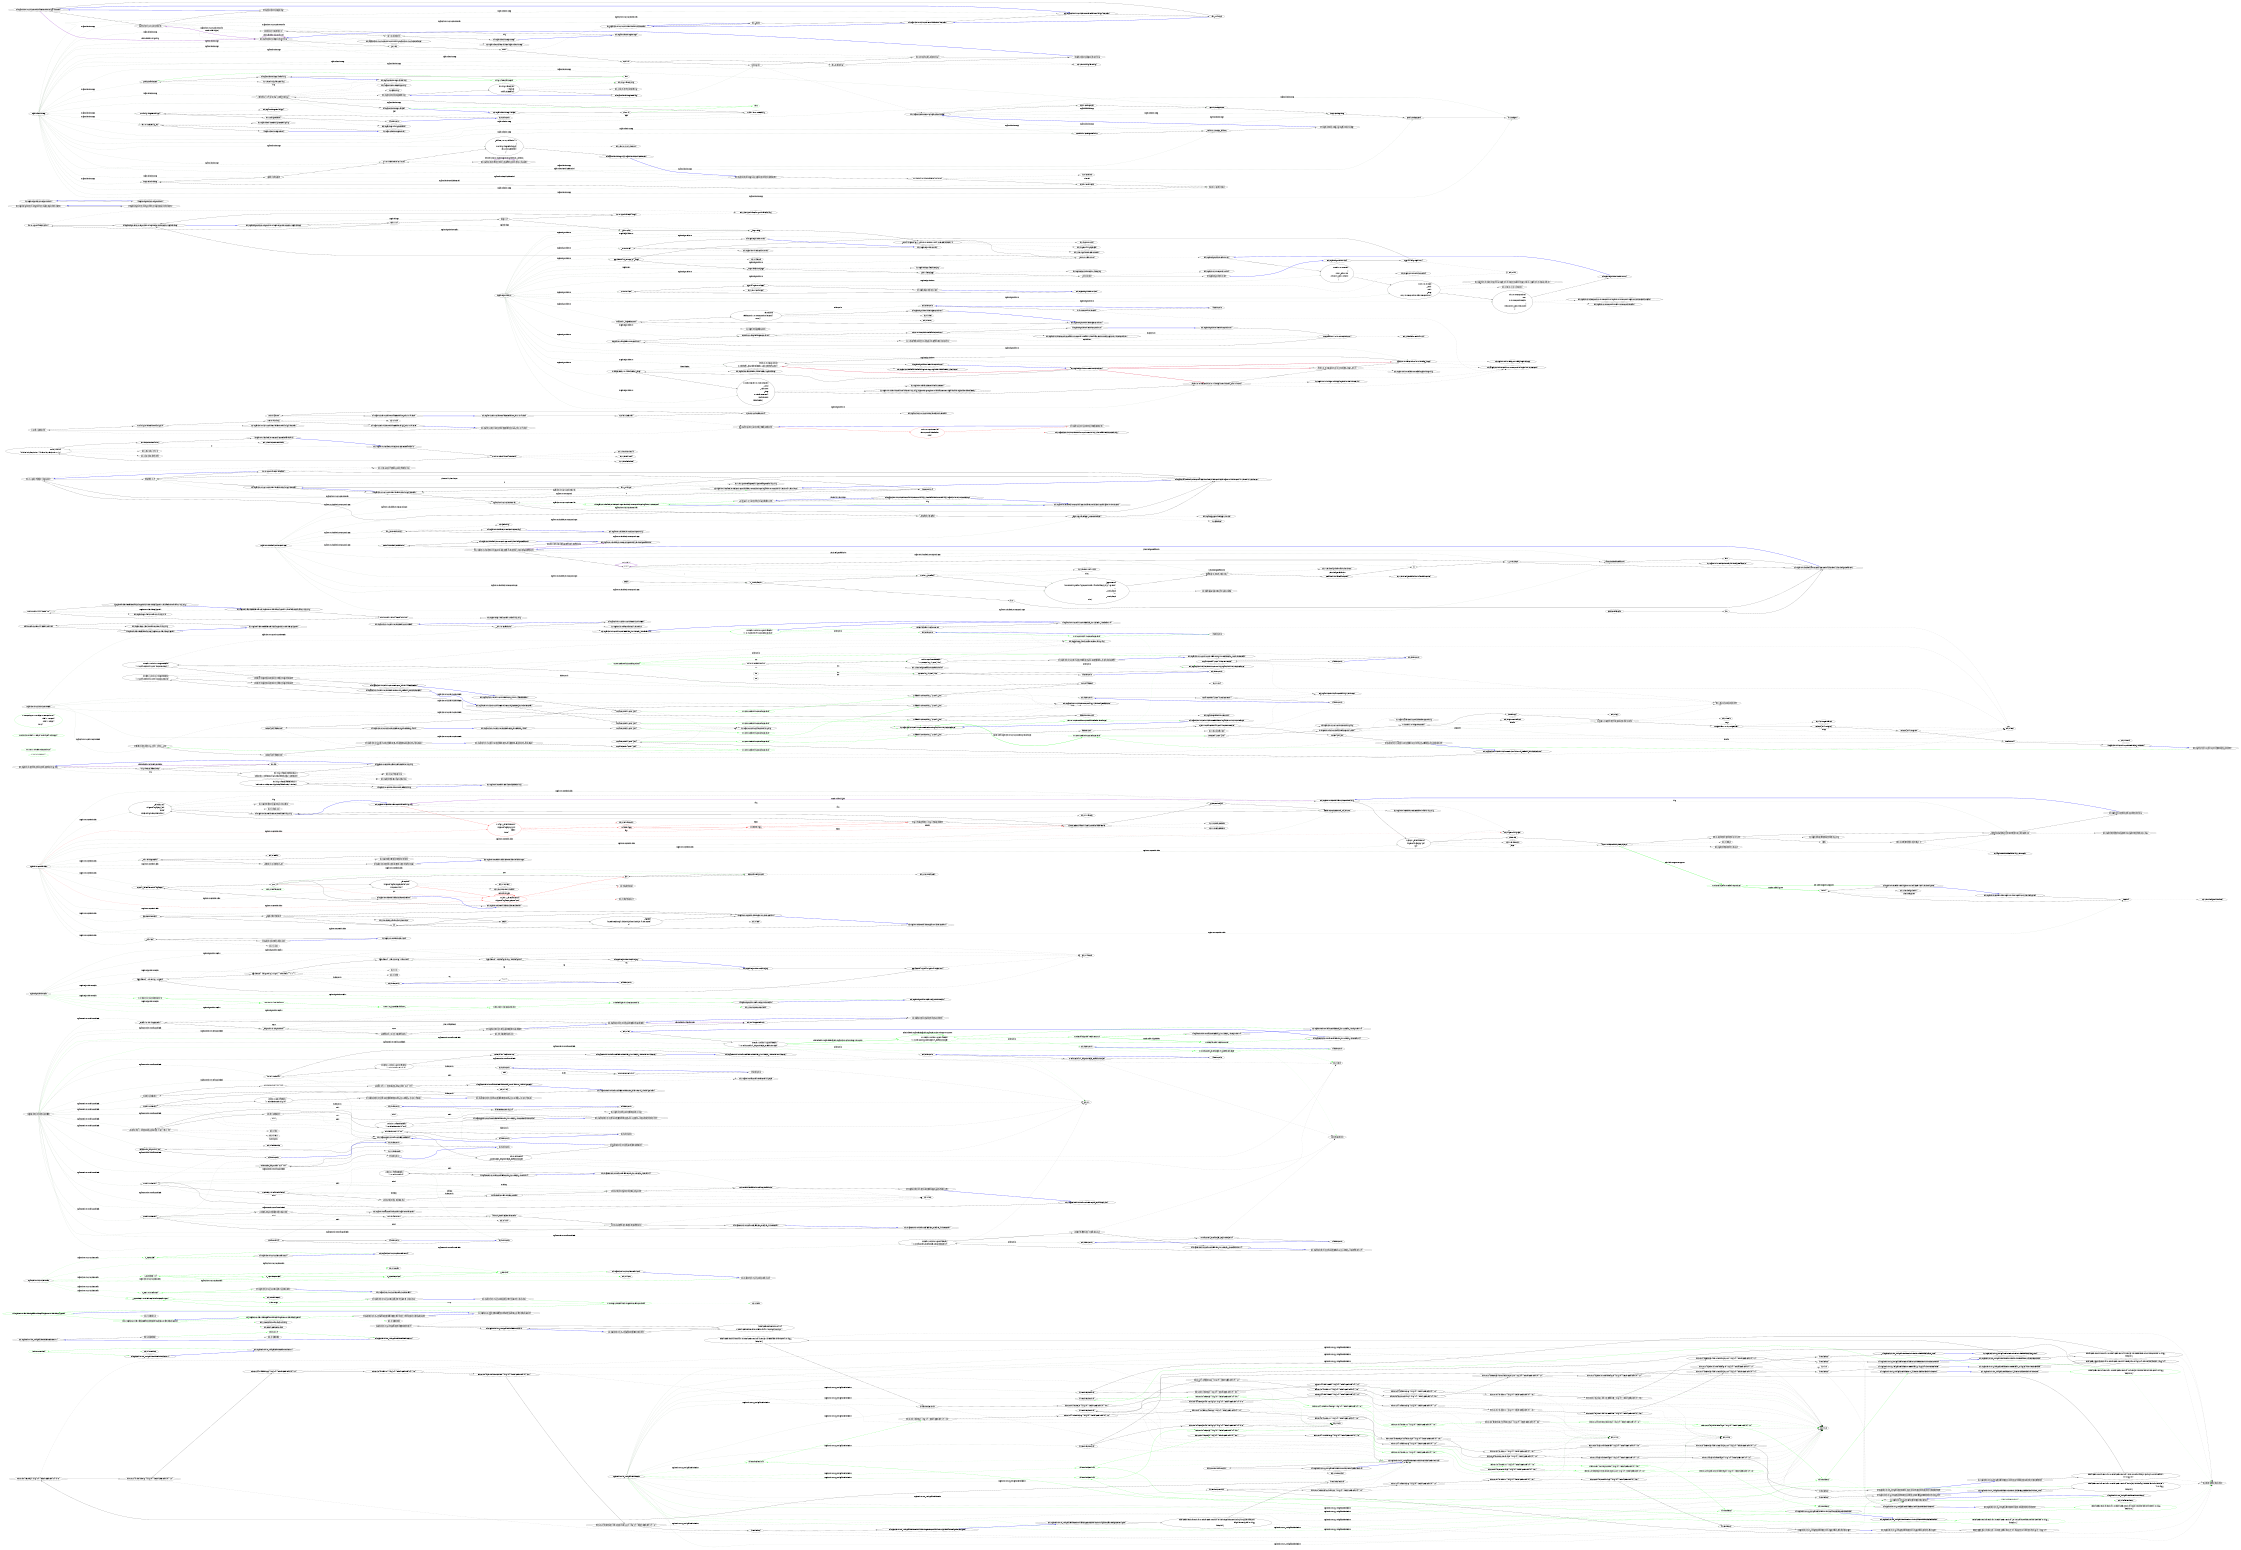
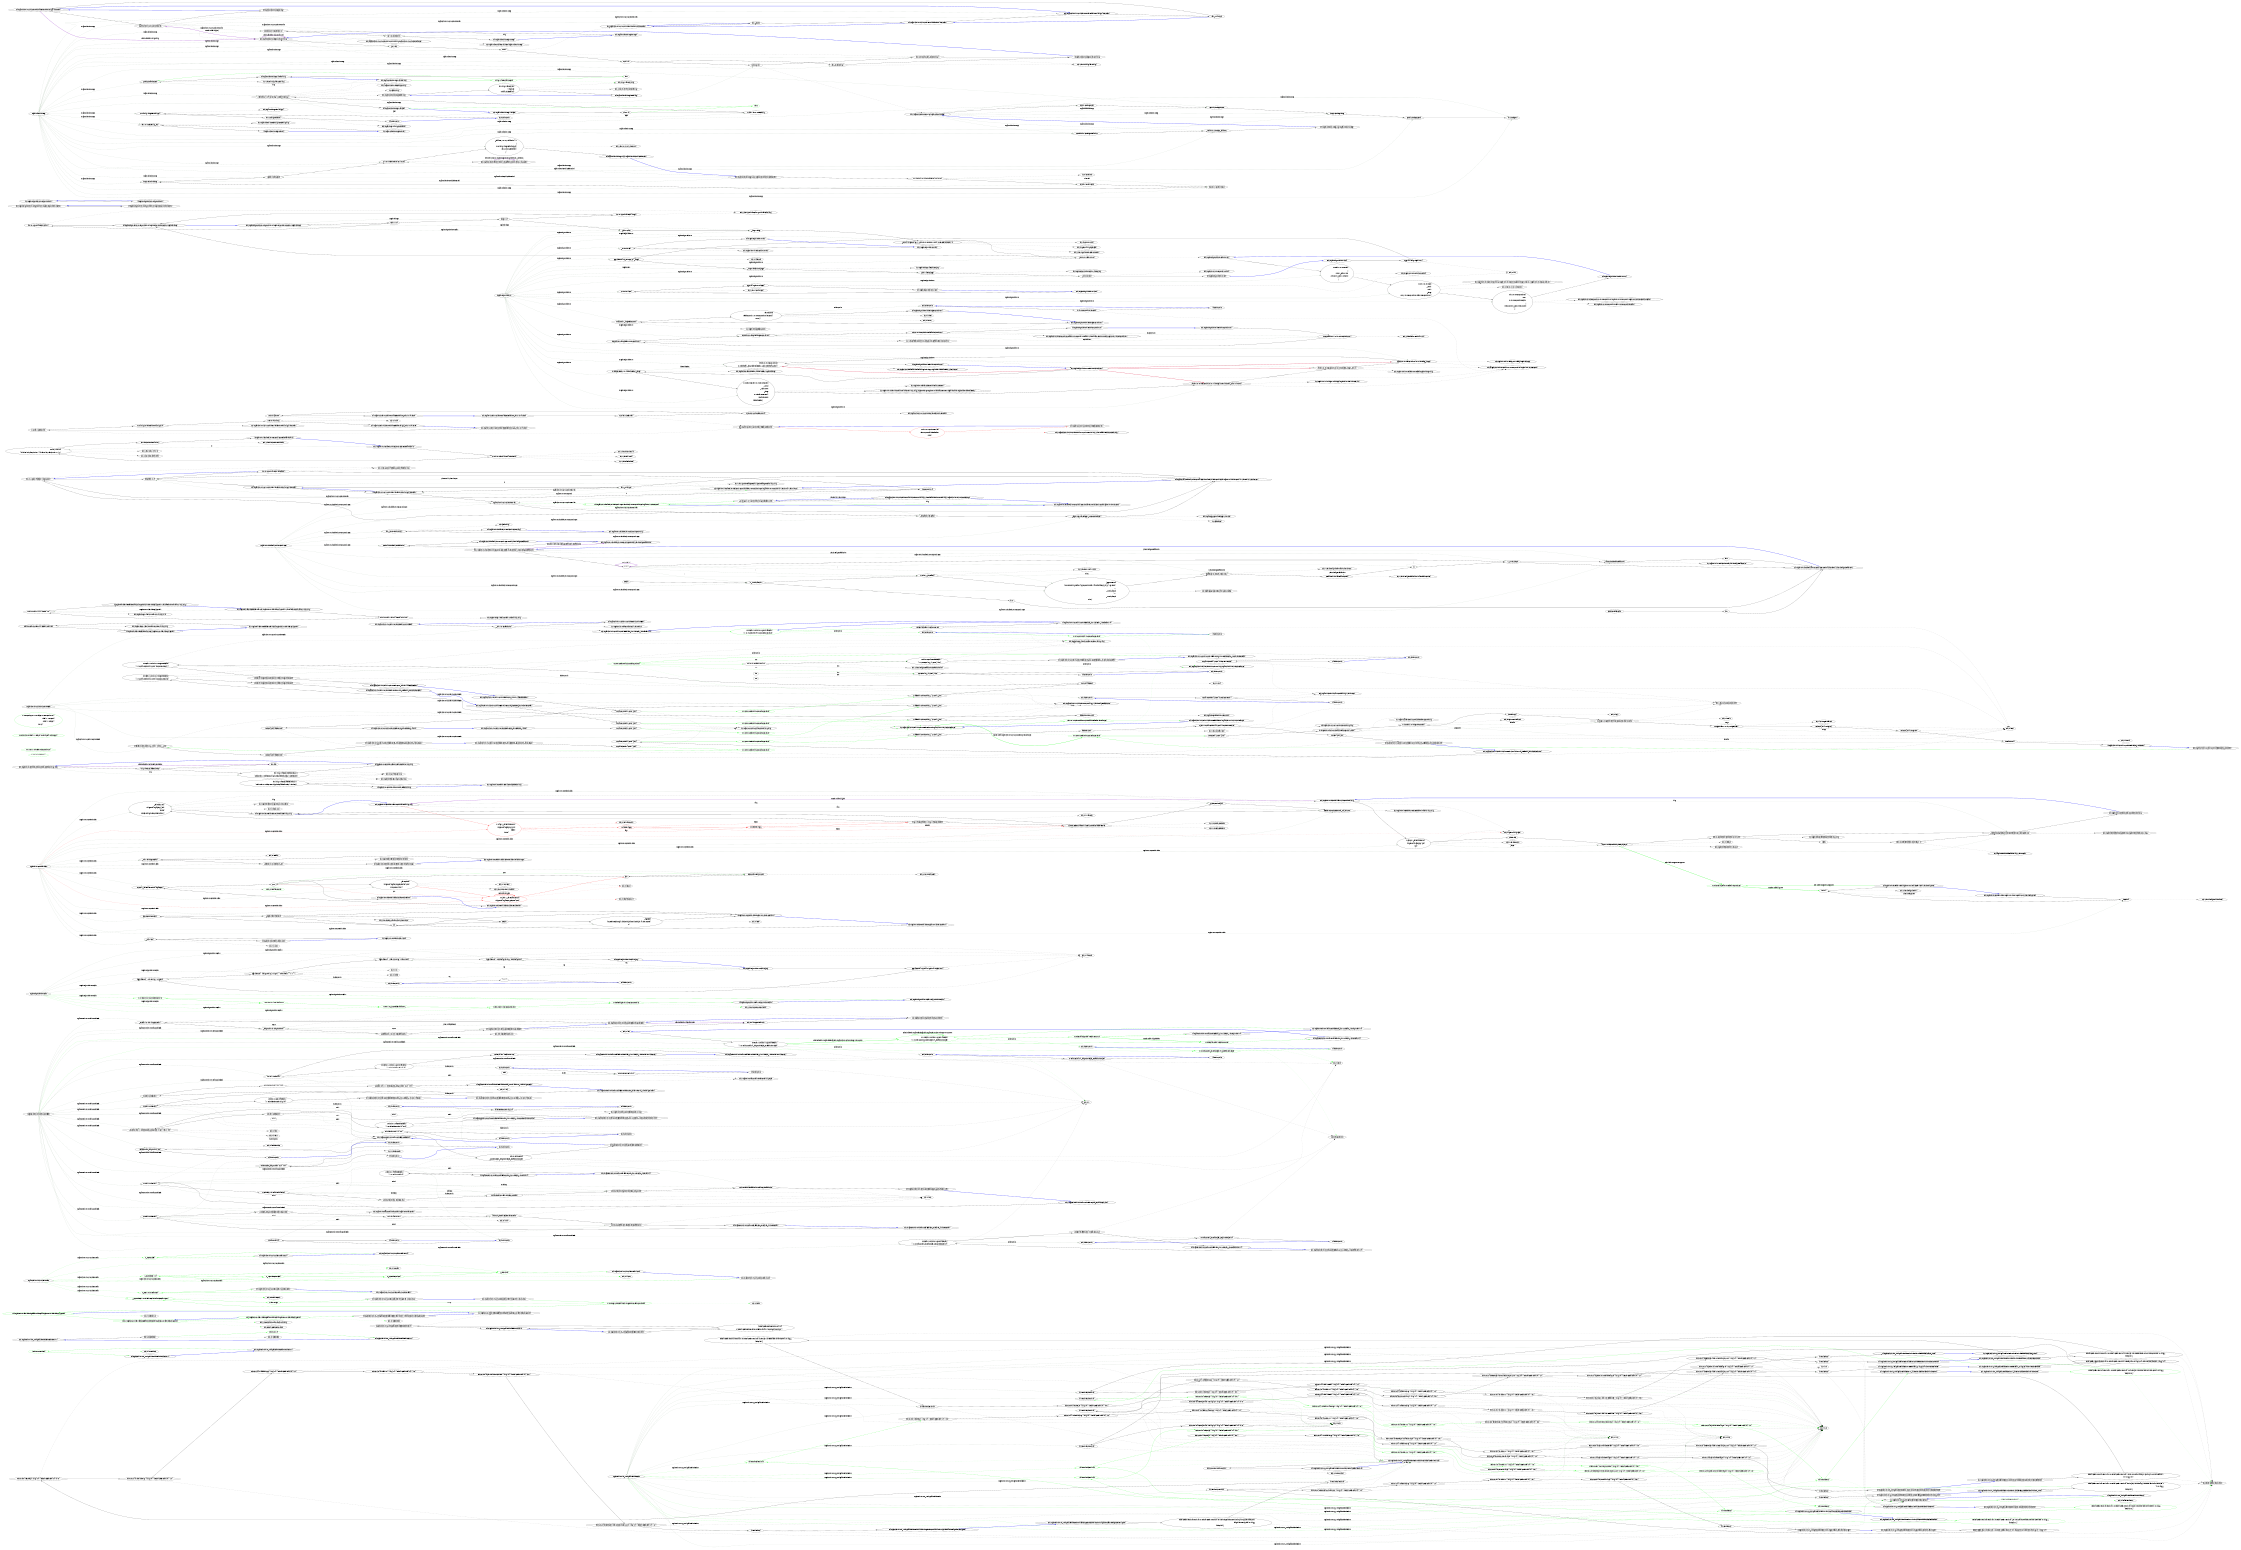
node "Entry MessageQueue.Format": label "Entry MessageQueue.Format" -> "Entry Unk.Format"
